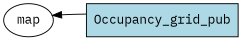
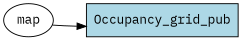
edge "Occupancy_grid_pub" -> "map": reversed
